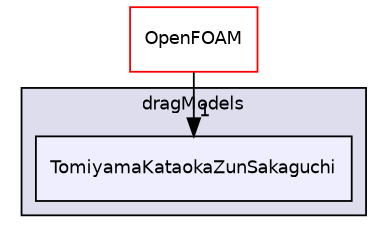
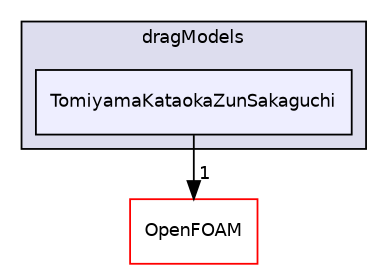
edge "OpenFOAM" -> "TomiyamaKataokaZunSakaguchi": reversed
